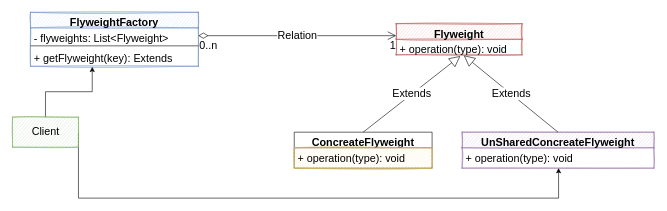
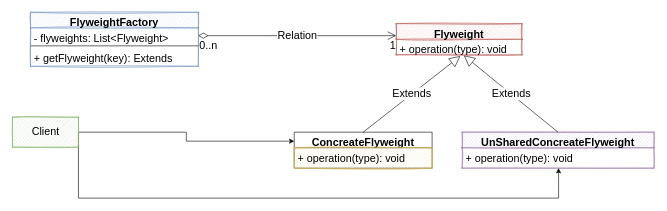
edge "Client" -> "+ getFlyweight(key): Extends": removed
edge "Client" -> "ConcreateFlyweight": added
